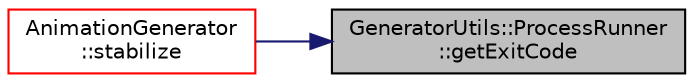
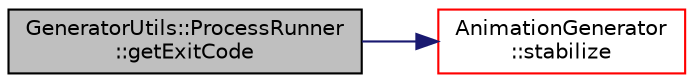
edge "AnimationGenerator ::stabilize" -> "GeneratorUtils::ProcessRunner ::getExitCode": reversed
